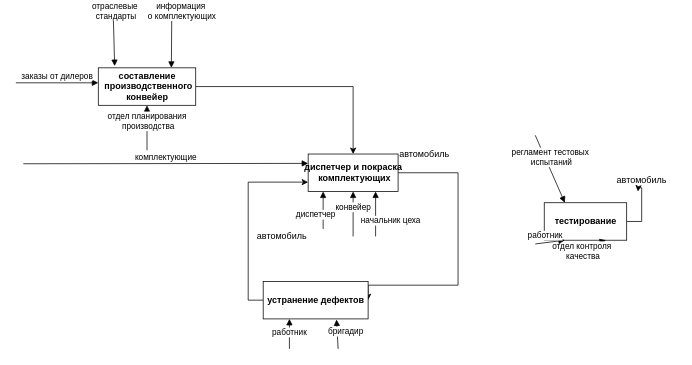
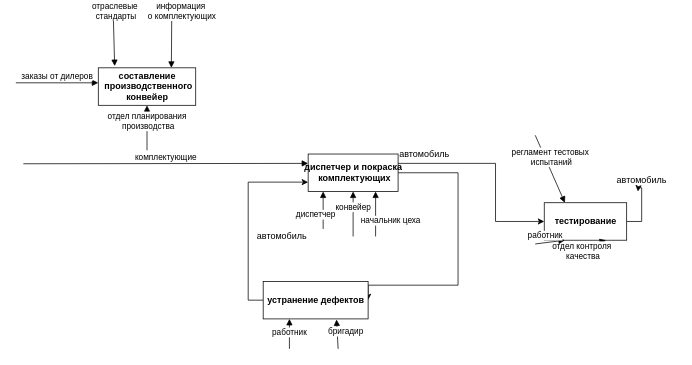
edge "составление производственного конвейер" -> "диспетчер и покраска комплектующих": removed
edge "диспетчер и покраска комплектующих" -> "тестирование": added
